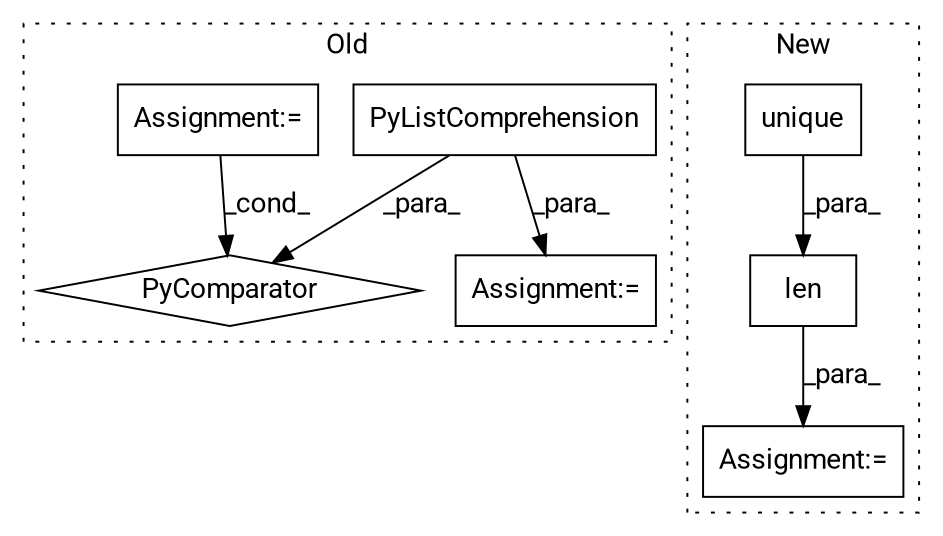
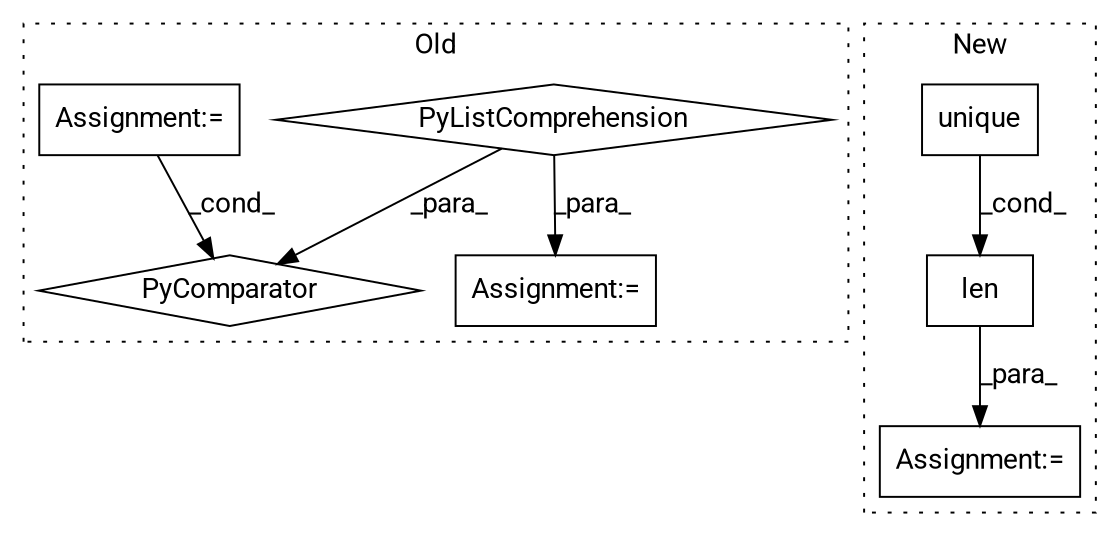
node "PyListComprehension": shape box -> diamond
edge "unique" -> "len": label "_para_" -> "_cond_"
